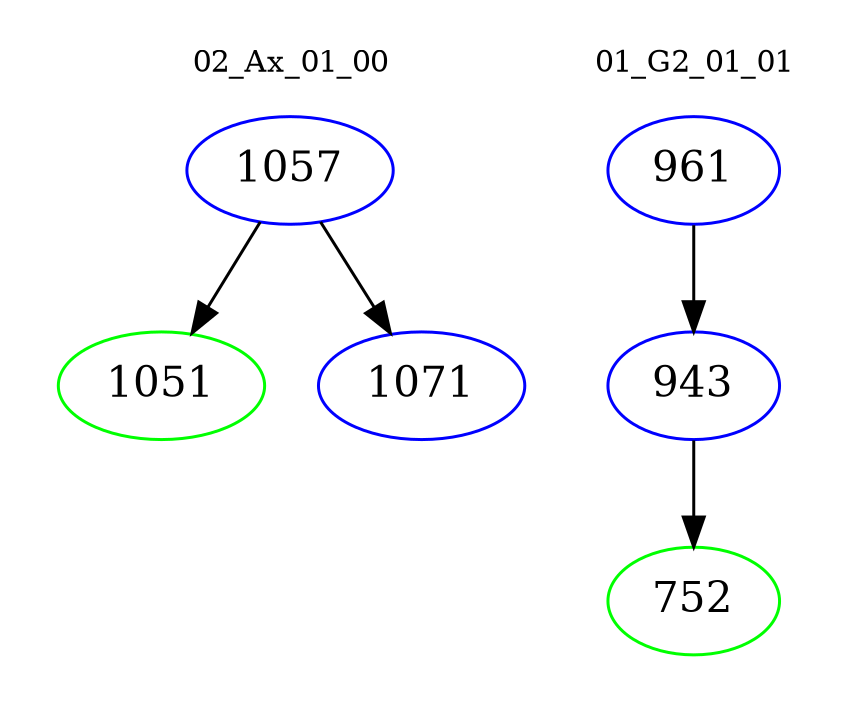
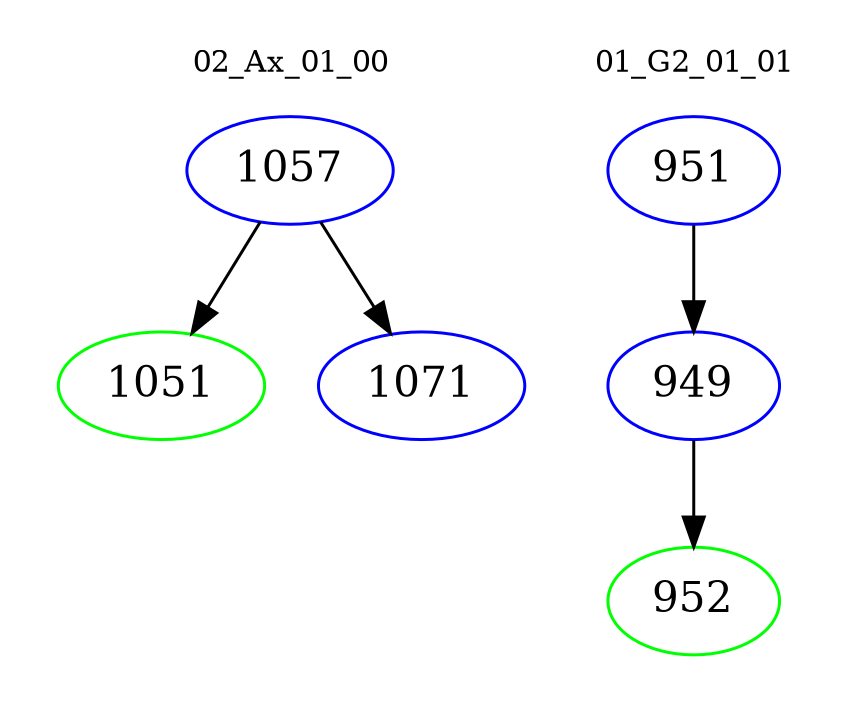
node "961": label "961" -> "951"
node "943": label "943" -> "949"
node "752": label "752" -> "952"
